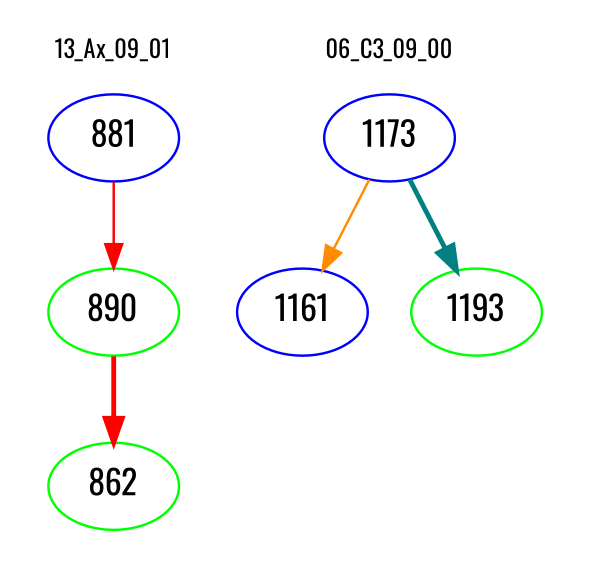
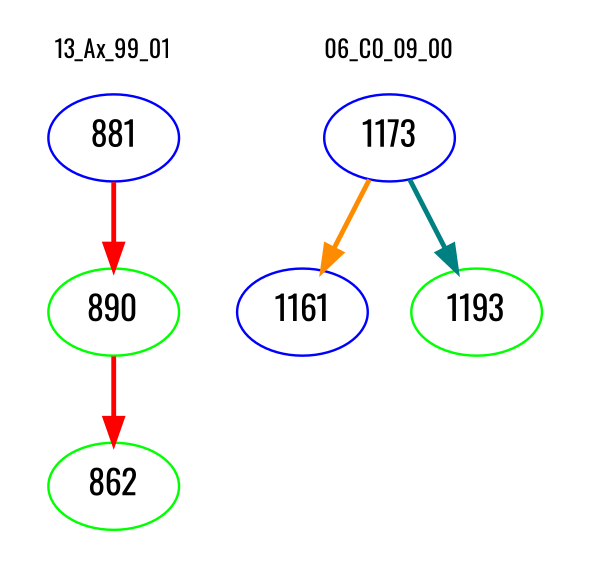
cluster "13_Ax_09_01": label "13_Ax_09_01" -> "13_Ax_99_01"
cluster "06_C3_09_00": label "06_C3_09_00" -> "06_C0_09_00"
edge "881" -> "890": style solid -> bold
edge "1173" -> "1161": style solid -> bold
